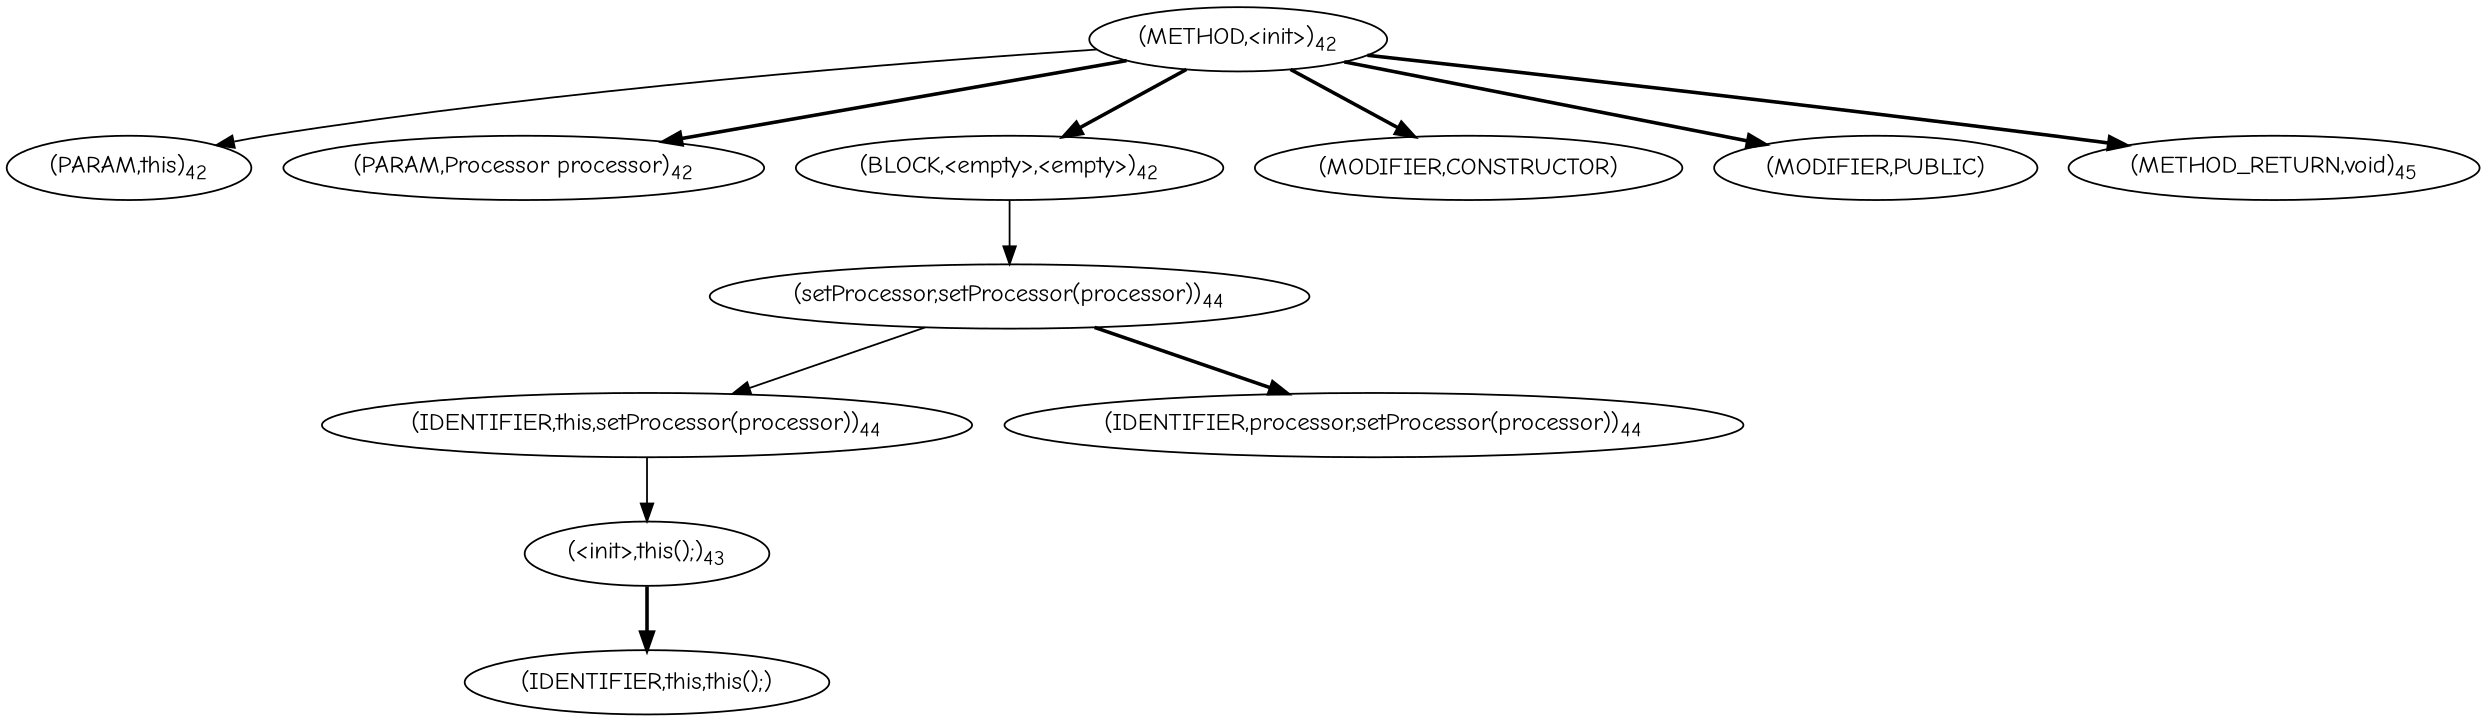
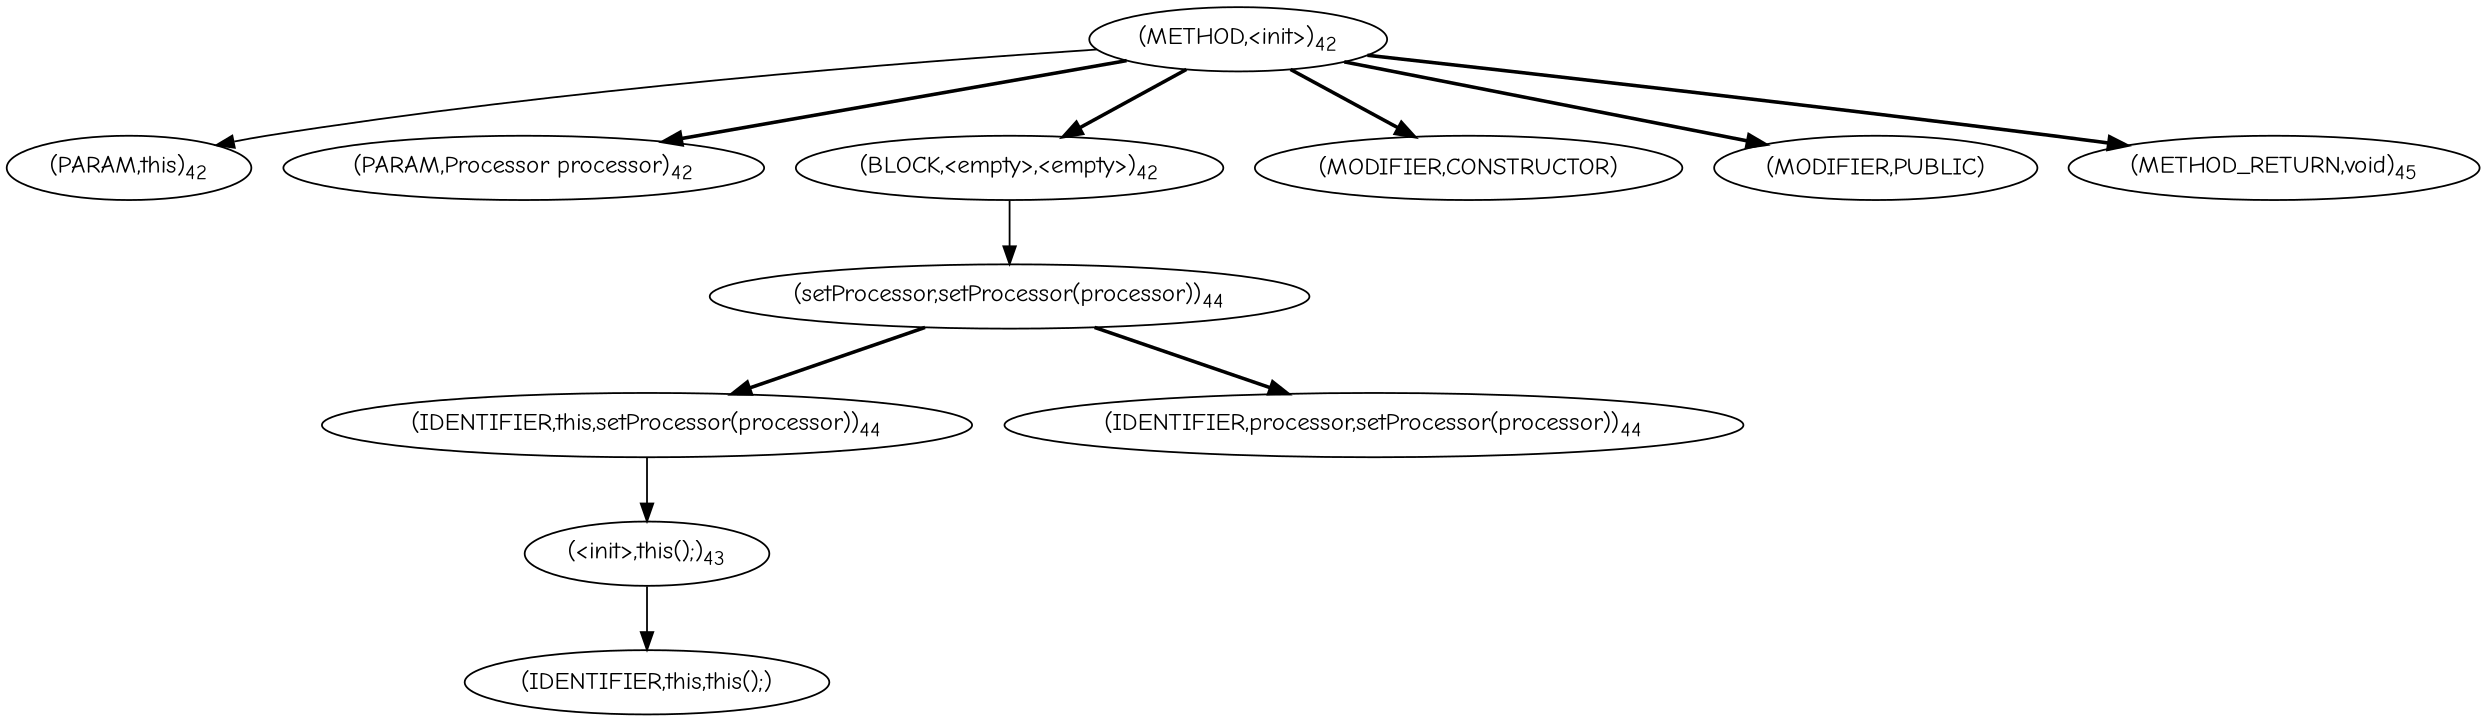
edge "(setProcessor,setProcessor(processor))" -> "(IDENTIFIER,this,setProcessor(processor))": style solid -> bold
edge "(<init>,this();)" -> "(IDENTIFIER,this,this();)": style bold -> solid
